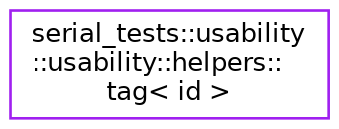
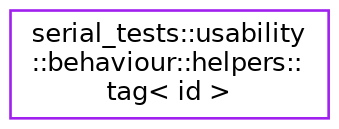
node "serial_tests::usability ::usability::helpers:: tag< id >": label "serial_tests::usability ::usability::helpers:: tag< id >" -> "serial_tests::usability ::behaviour::helpers:: tag< id >"
